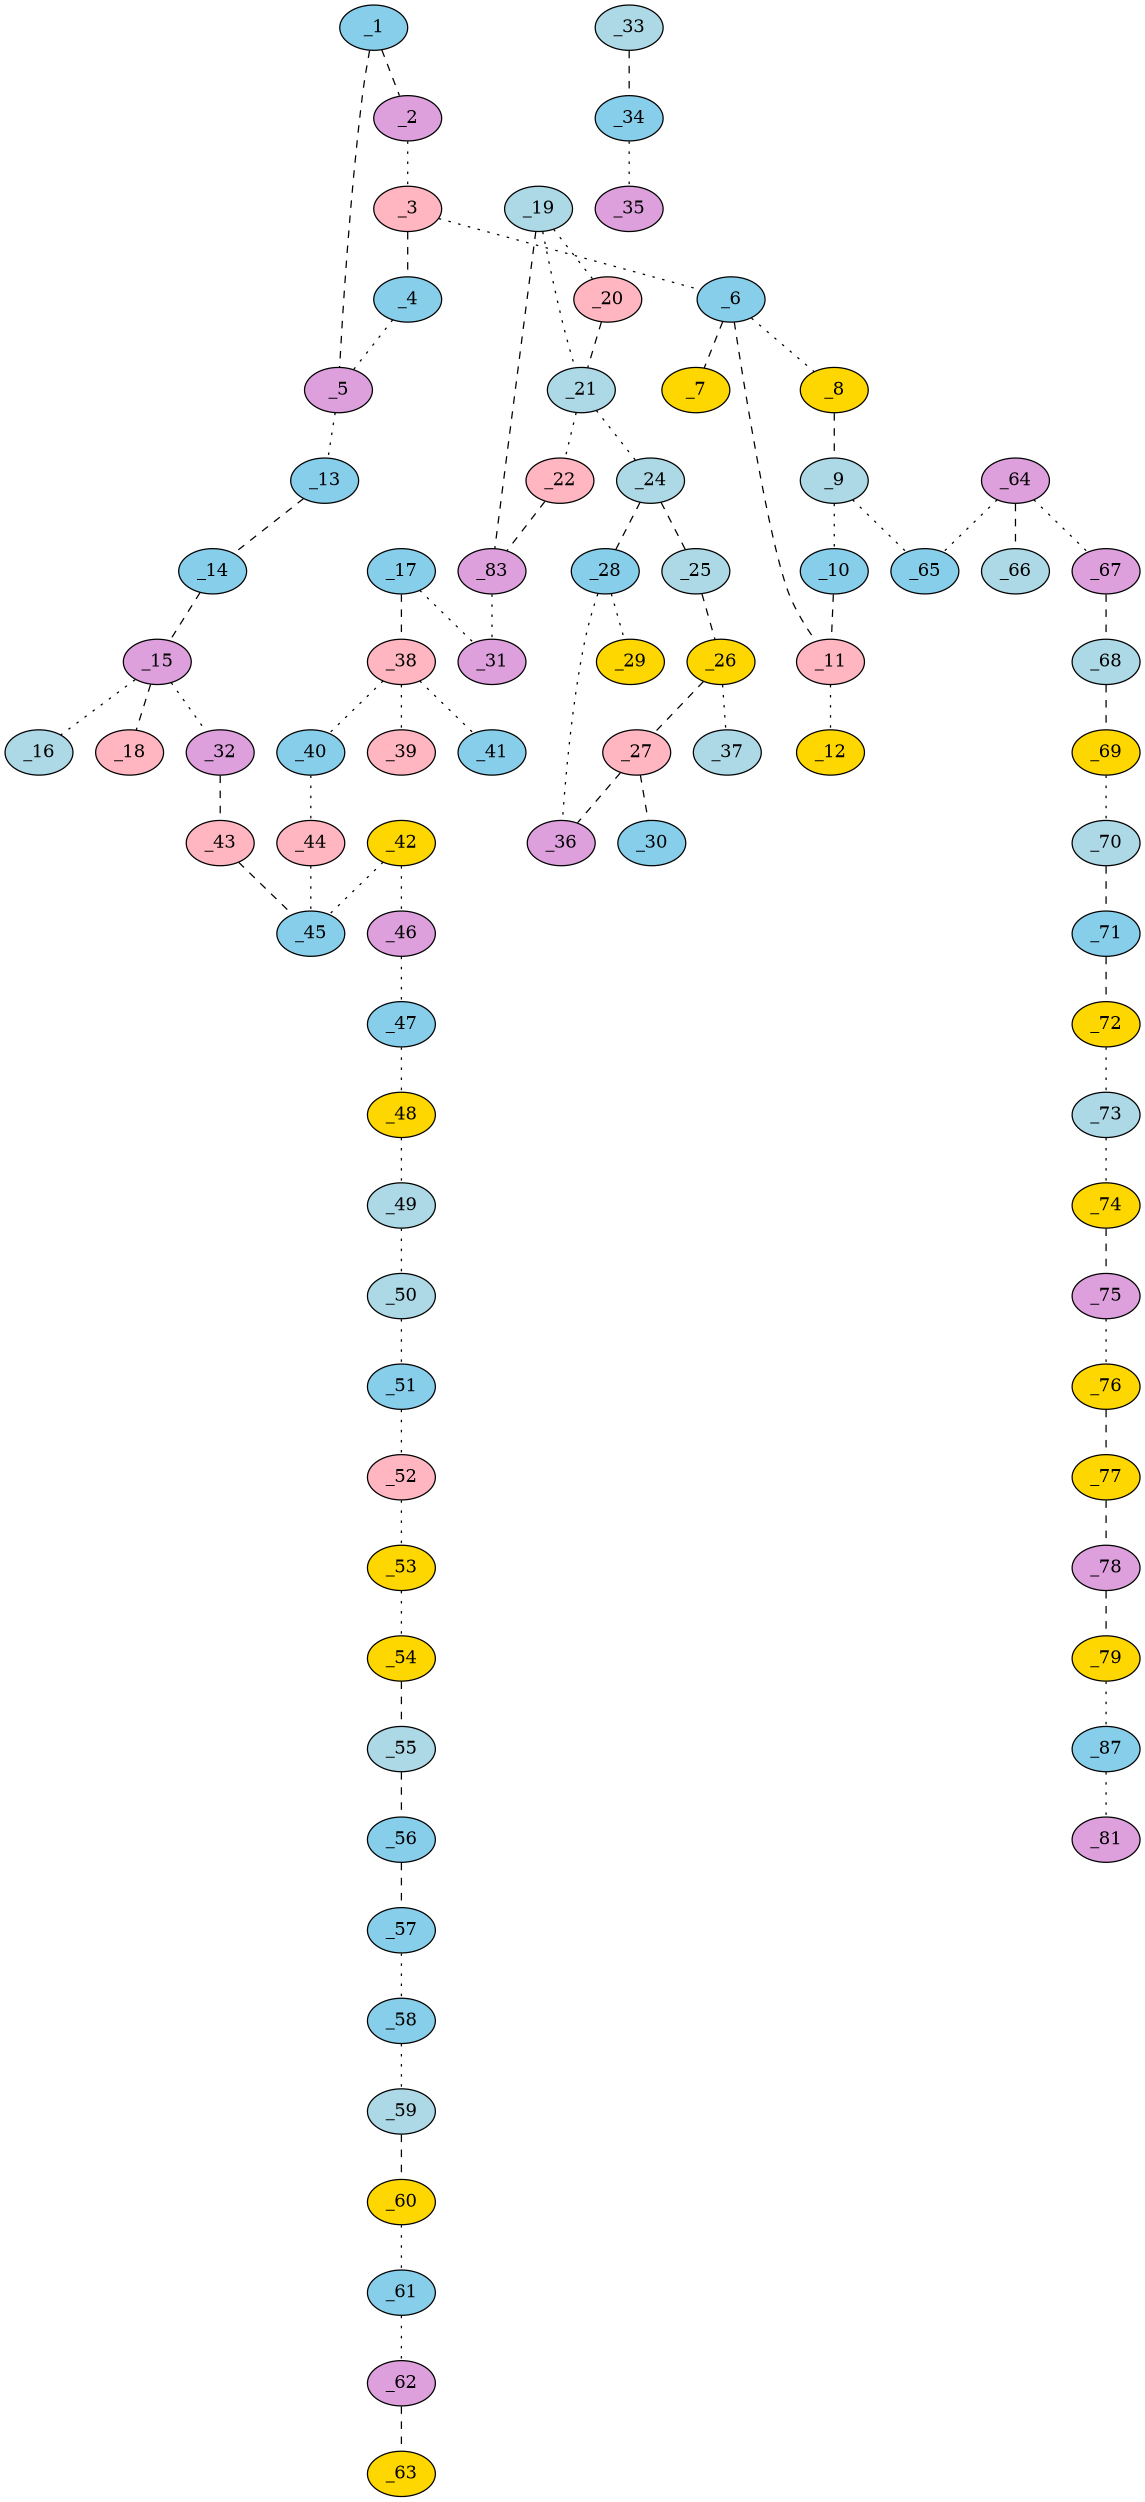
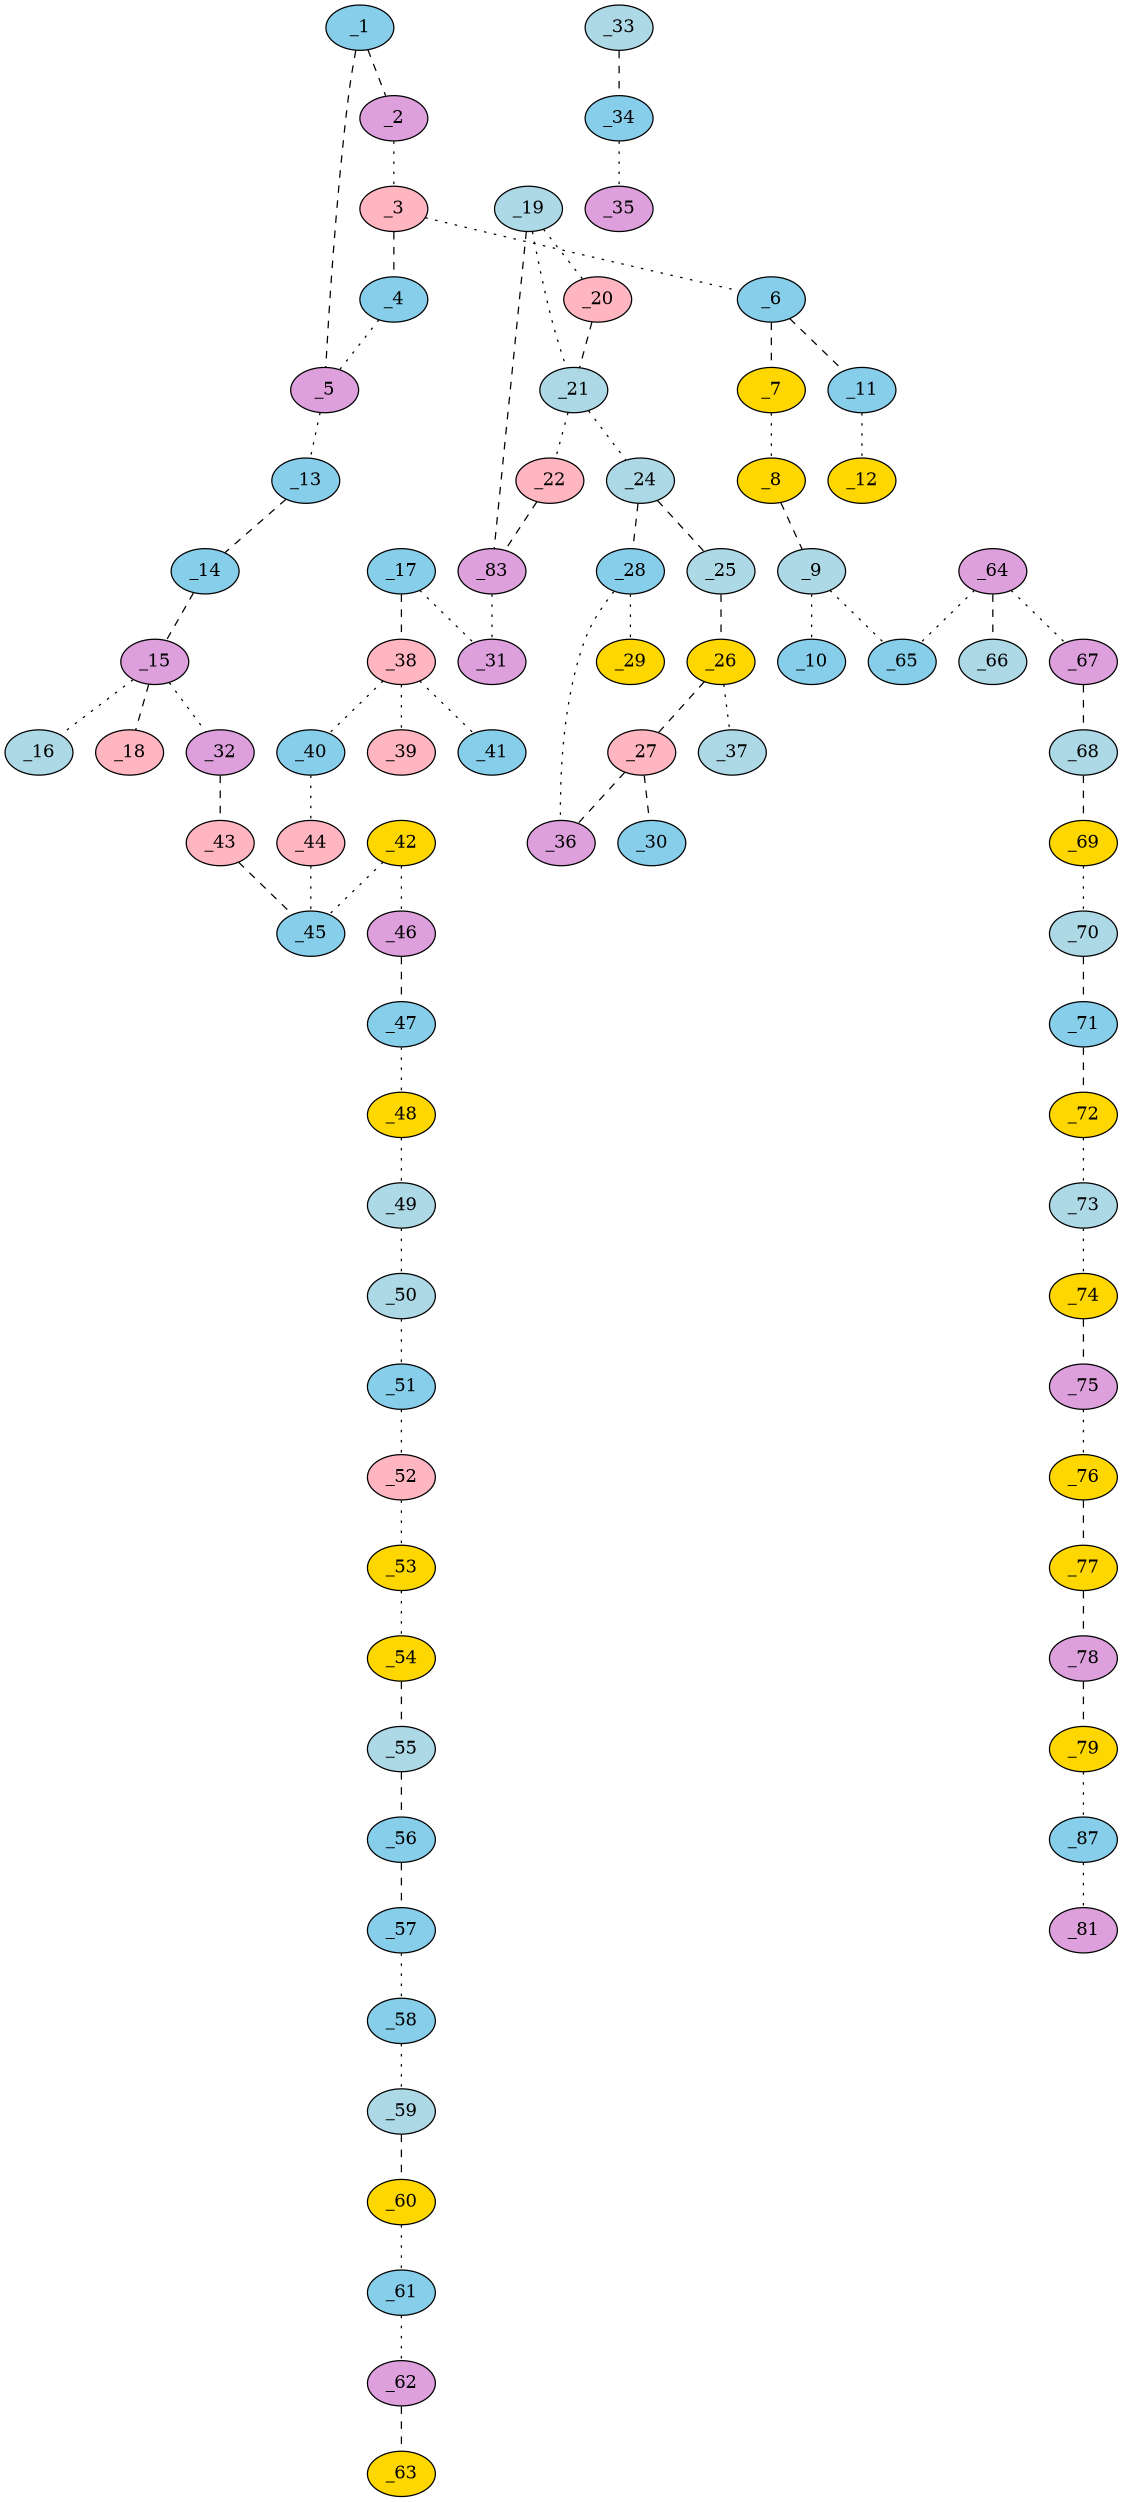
edge "_6" -- "_8": now "_7" -- "_8"
edge "_10" -- "_11": removed
node "_11": fillcolor lightpink -> skyblue
edge "_46" -- "_47": style dotted -> dashed
